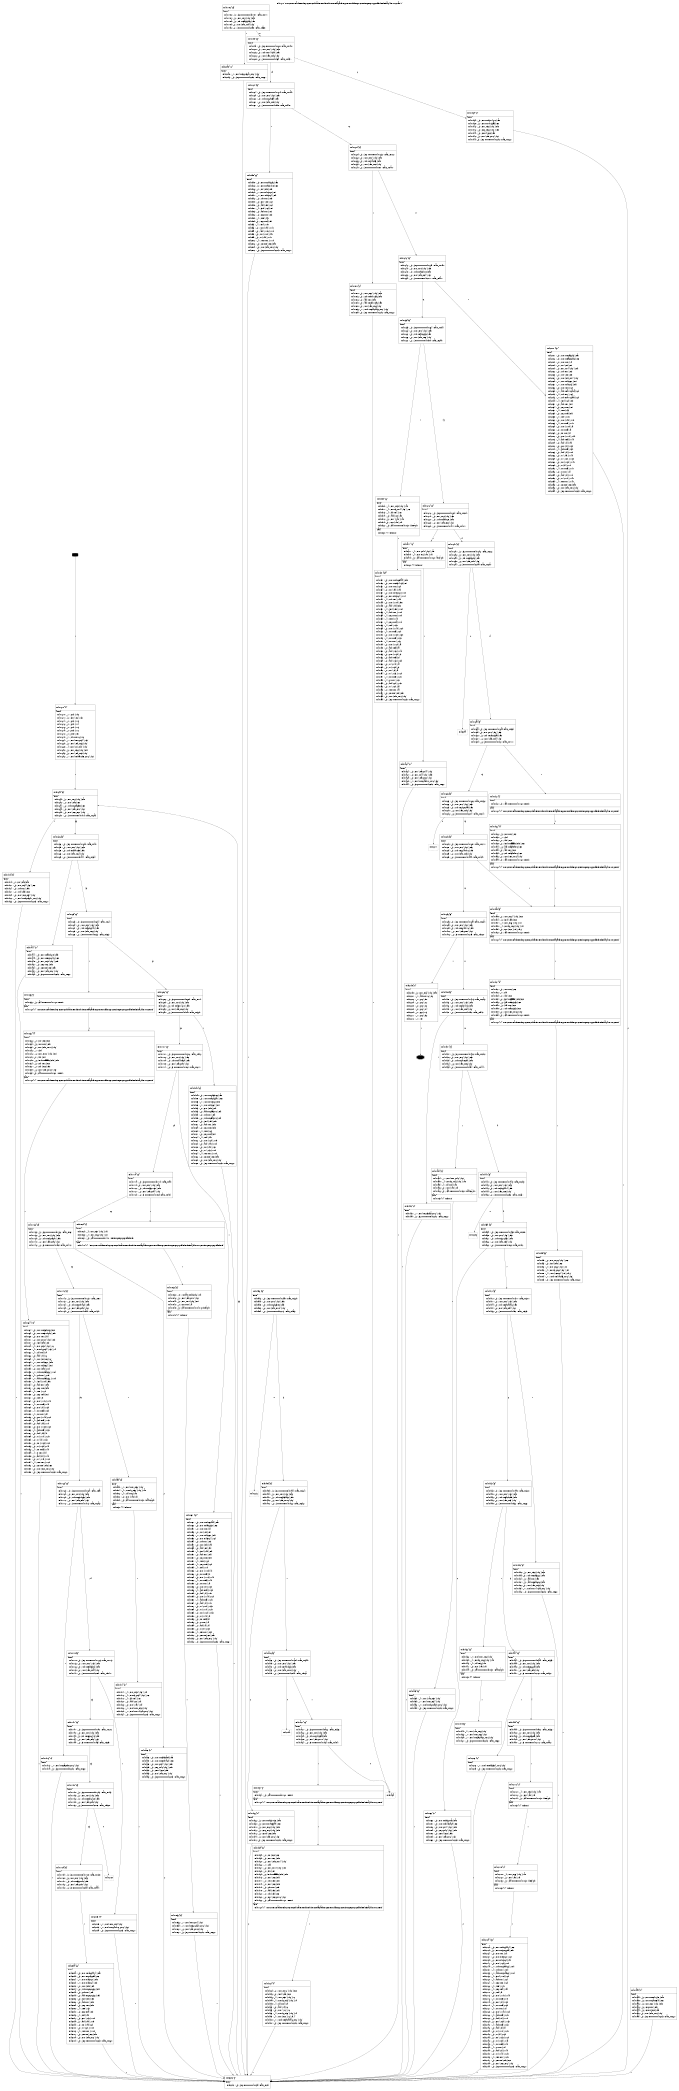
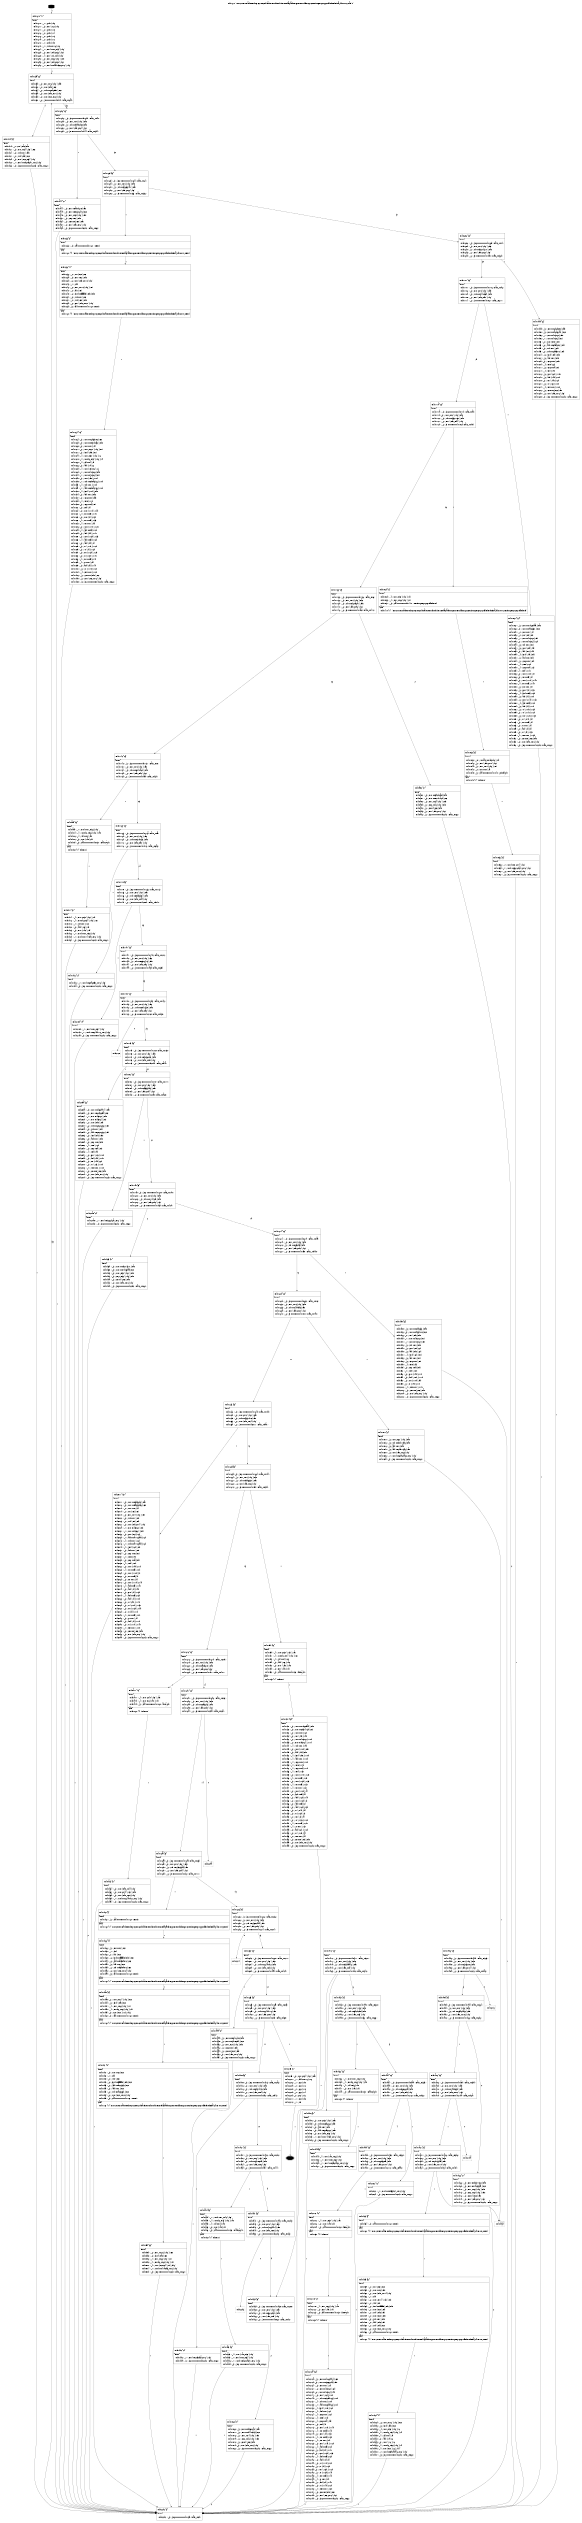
edge "0x4018dc [25]" -> "0x401dae [25]": now "0x4018dc [25]" -> "0x401a99 [27]"
edge "0x4017c9 [25]" -> "0x4017e2 [25]": added, label "22"
edge "0x401959 [25]" -> "0x401972 [25]": reversed
